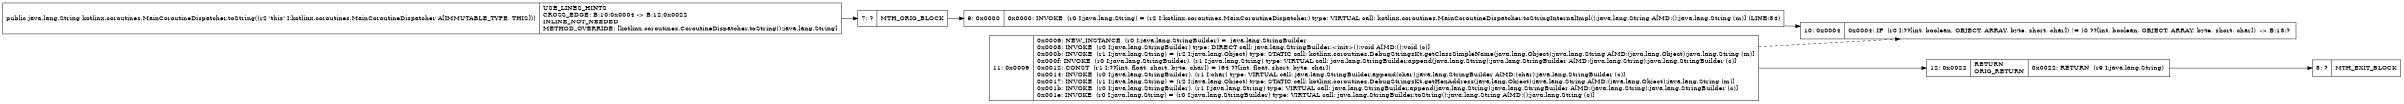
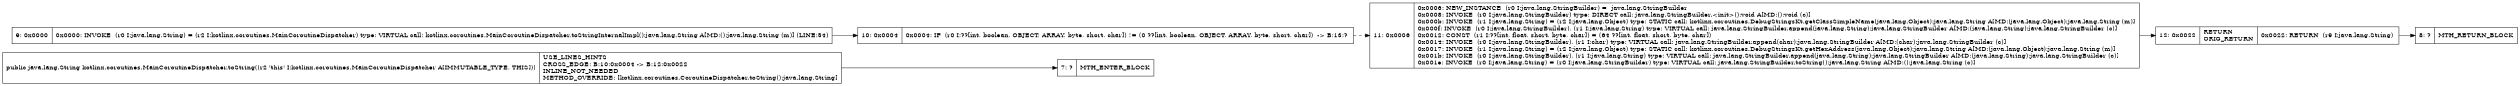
node "7: ?": text "MTH_ORIG_BLOCK" -> "MTH_ENTER_BLOCK"
edge "7: ?" -> "9: 0x0000": removed
edge "11: 0x0006" -> "10: 0x0004": reversed
node "8: ?": text "MTH_EXIT_BLOCK" -> "MTH_RETURN_BLOCK"
